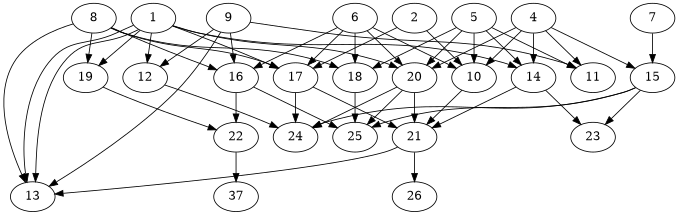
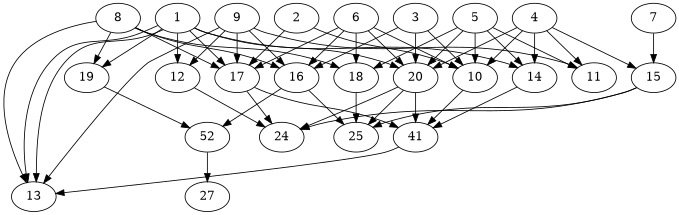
node "3": added
edge "9" -> "17": added
node "22": label "22" -> "52"
node "21": label "21" -> "41"
node "23": removed
node "37": label "37" -> "27"
node "26": removed
